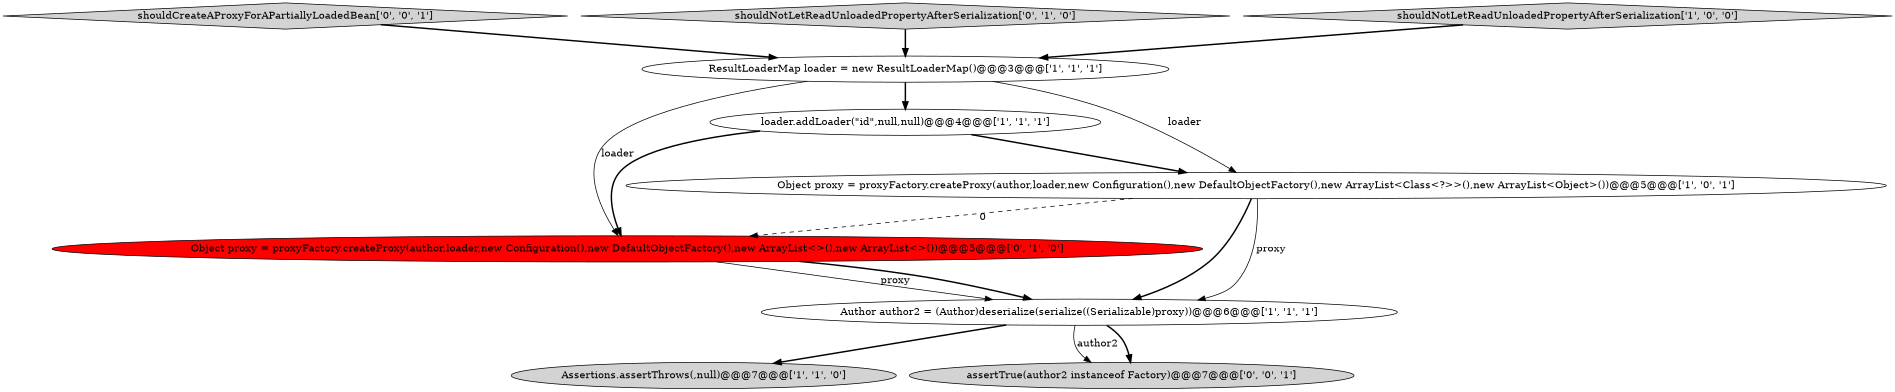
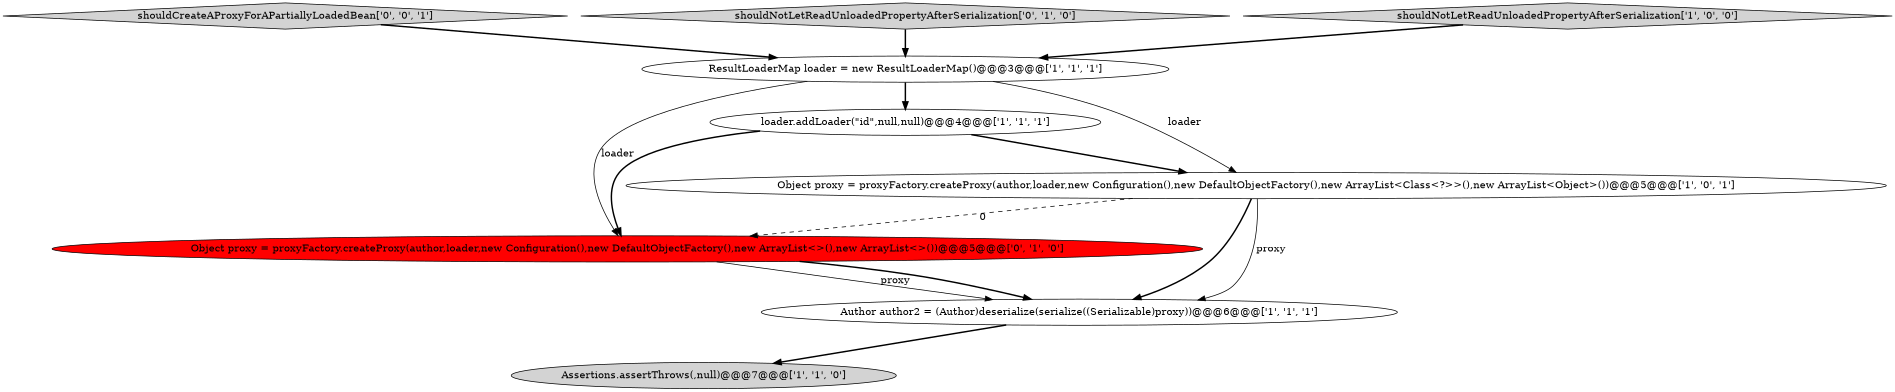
node "assertTrue(author2 instanceof Factory)@@@7@@@['0', '0', '1']": removed
